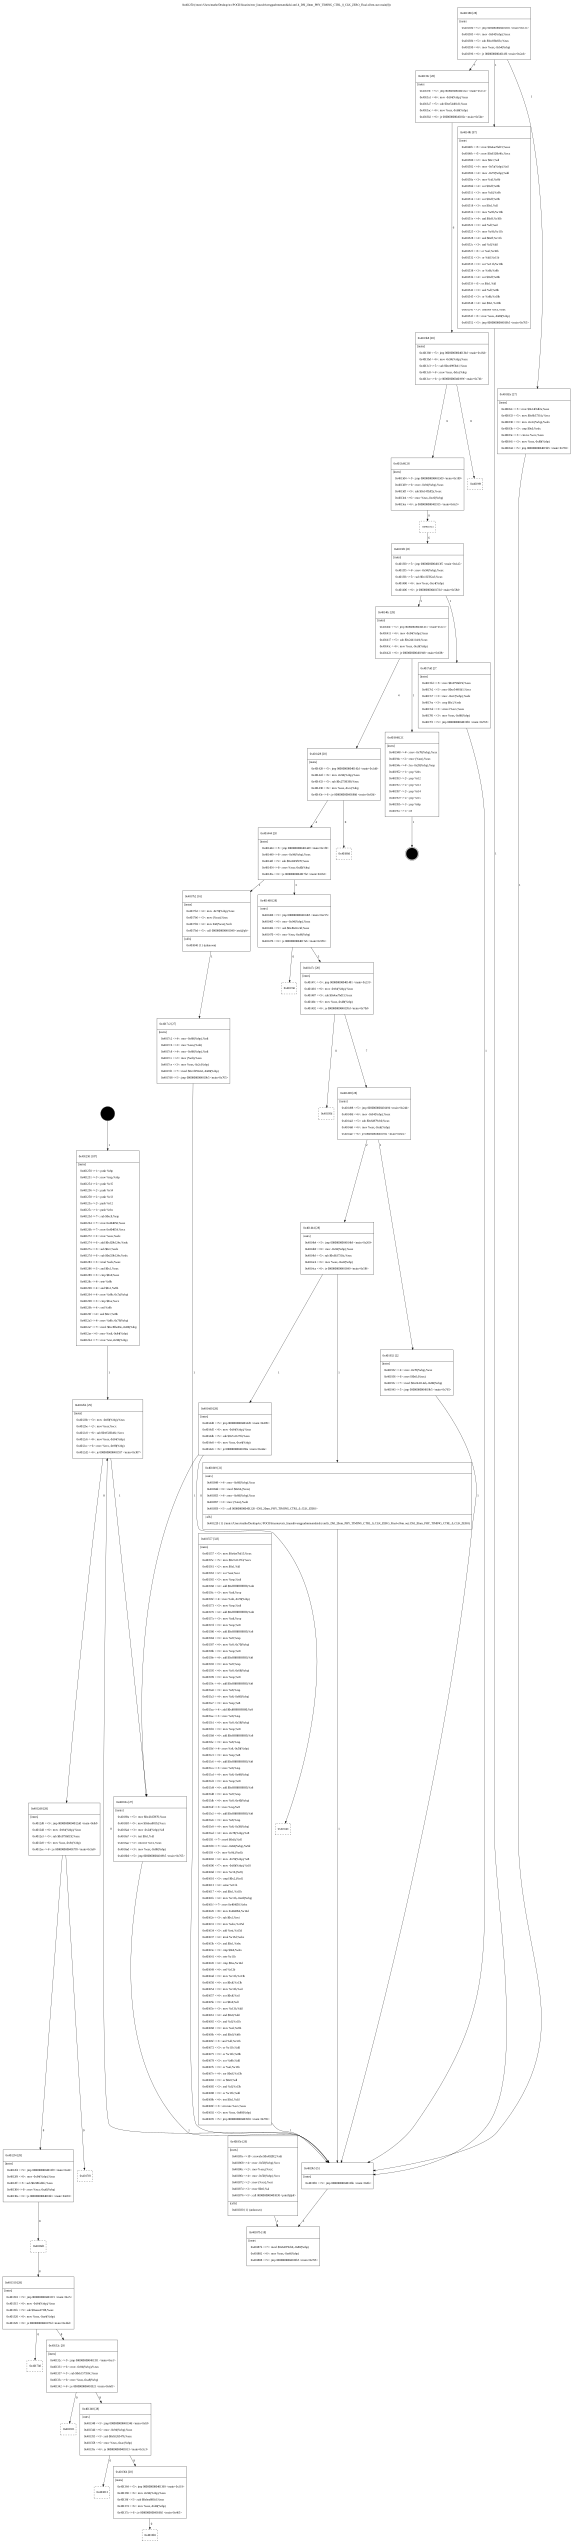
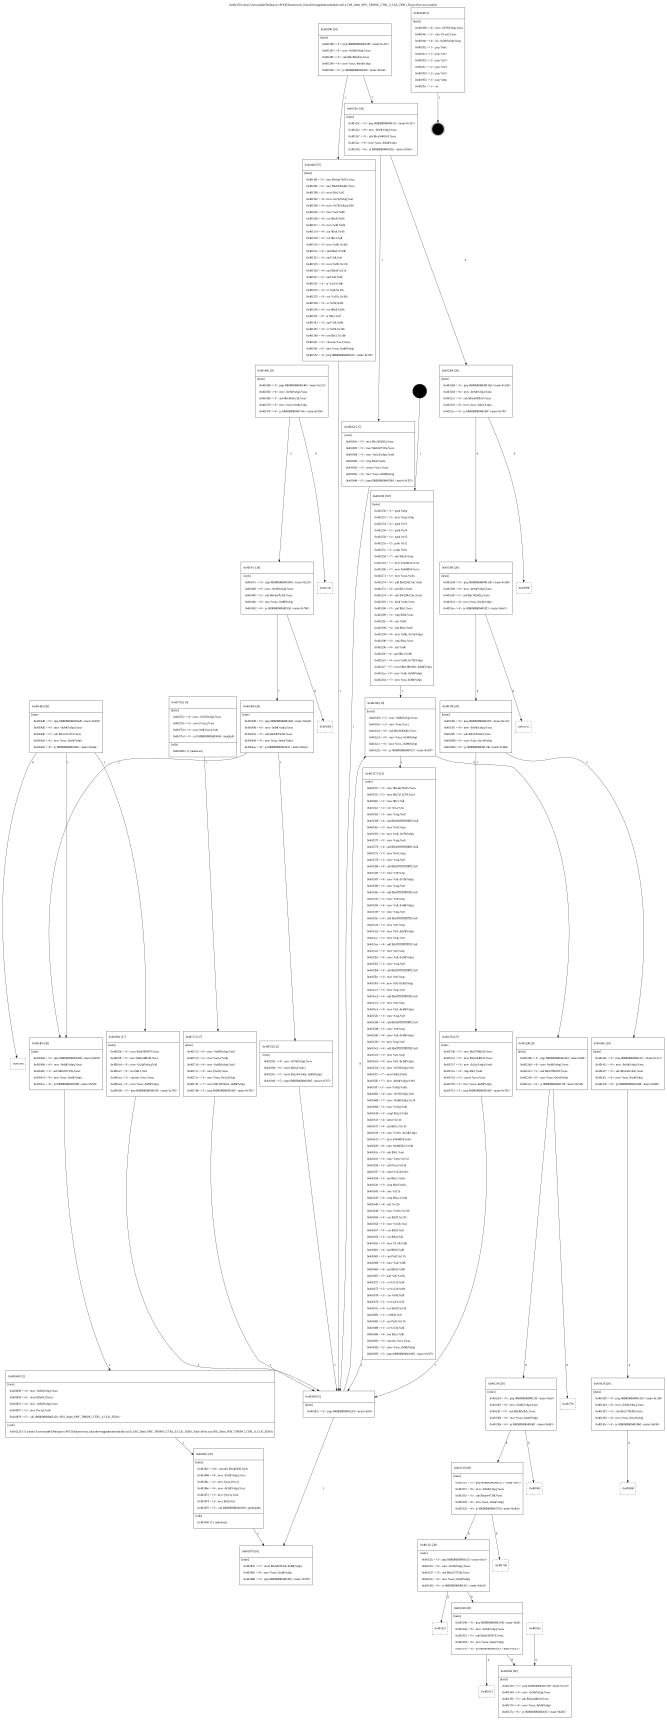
edge "0x401380 [28]" -> "0x40182e [27]": now "0x40139c [28]" -> "0x40182e [27]"
edge "0x401915" -> "0x4013f0 [28]": now "0x4013d4 [28]" -> "0x4013f0 [28]"
edge "0x40140c [28]" -> "0x401948 [21]": removed, label "1"
node "0x401444 [28]": removed
edge "0x4014b4 [28]" -> "0x4014d0 [28]": reversed
edge "0x4012bb [29]" -> "0x40169a [27]": now "0x4012bb [29]" -> "0x401557 [323]"
edge "0x401849 [21]" -> "0x4019b5 [5]": now "0x401849 [21]" -> "0x40185e [29]"
edge "0x4018d1" -> "0x401310 [28]": now "0x4012f4 [28]" -> "0x401310 [28]"
edge "0x401364 [28]" -> "0x4016b5": reversed
